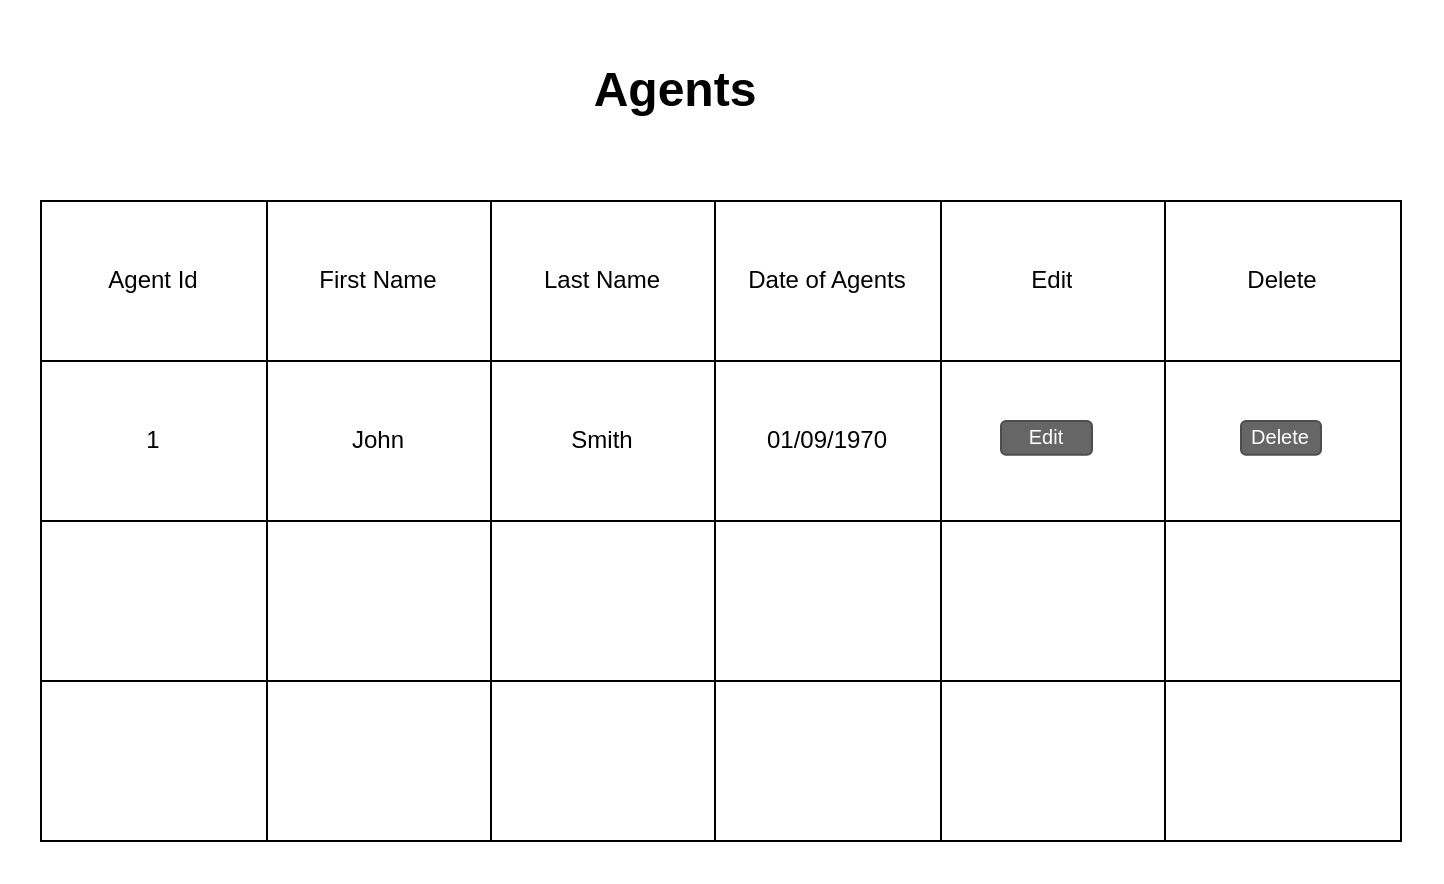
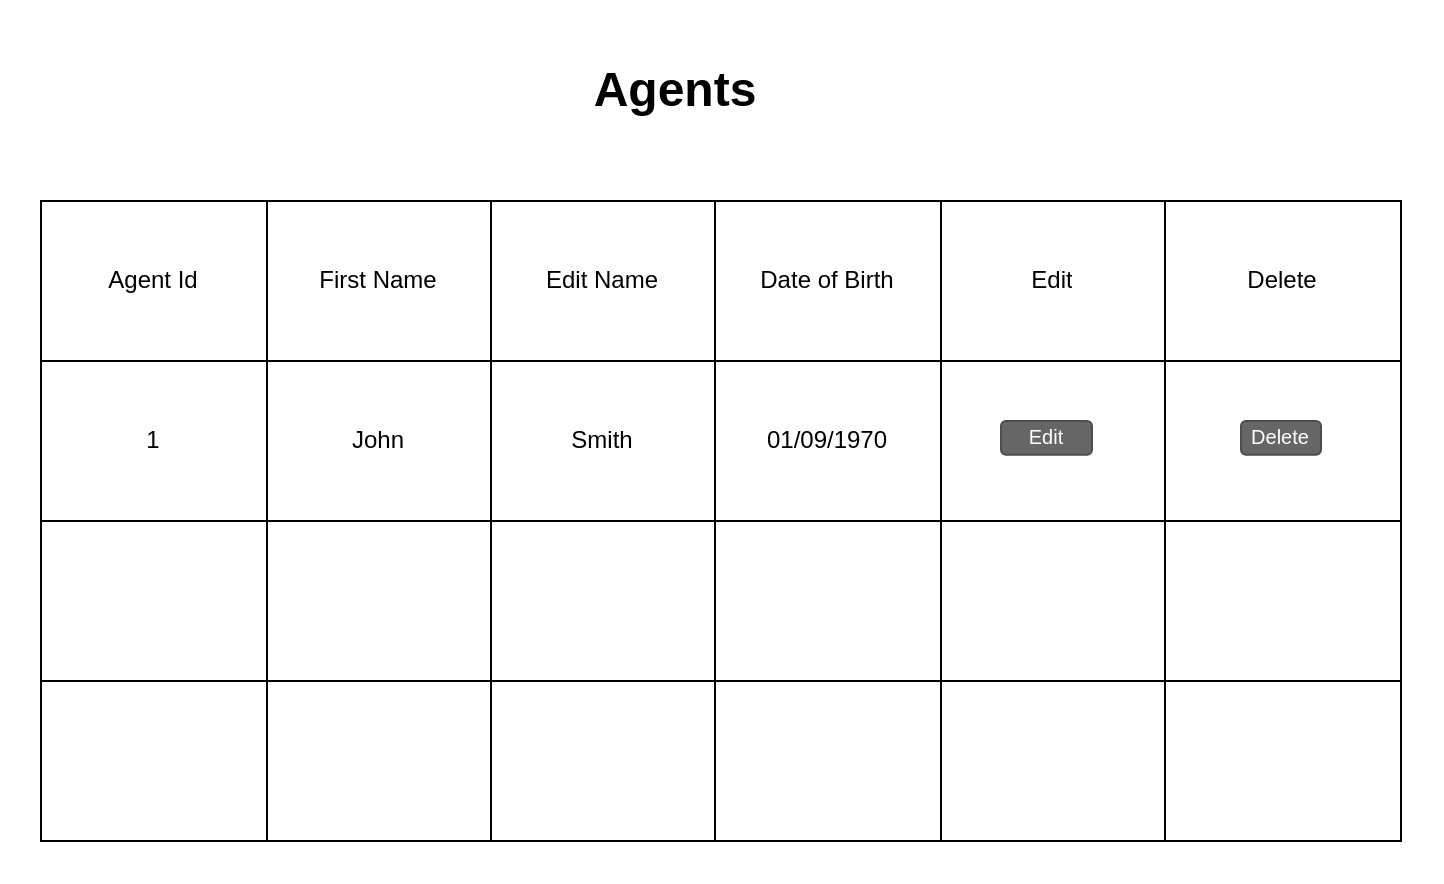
node "Last Name": label "Last Name" -> "Edit Name"
node "Date of Agents": label "Date of Agents" -> "Date of Birth"
